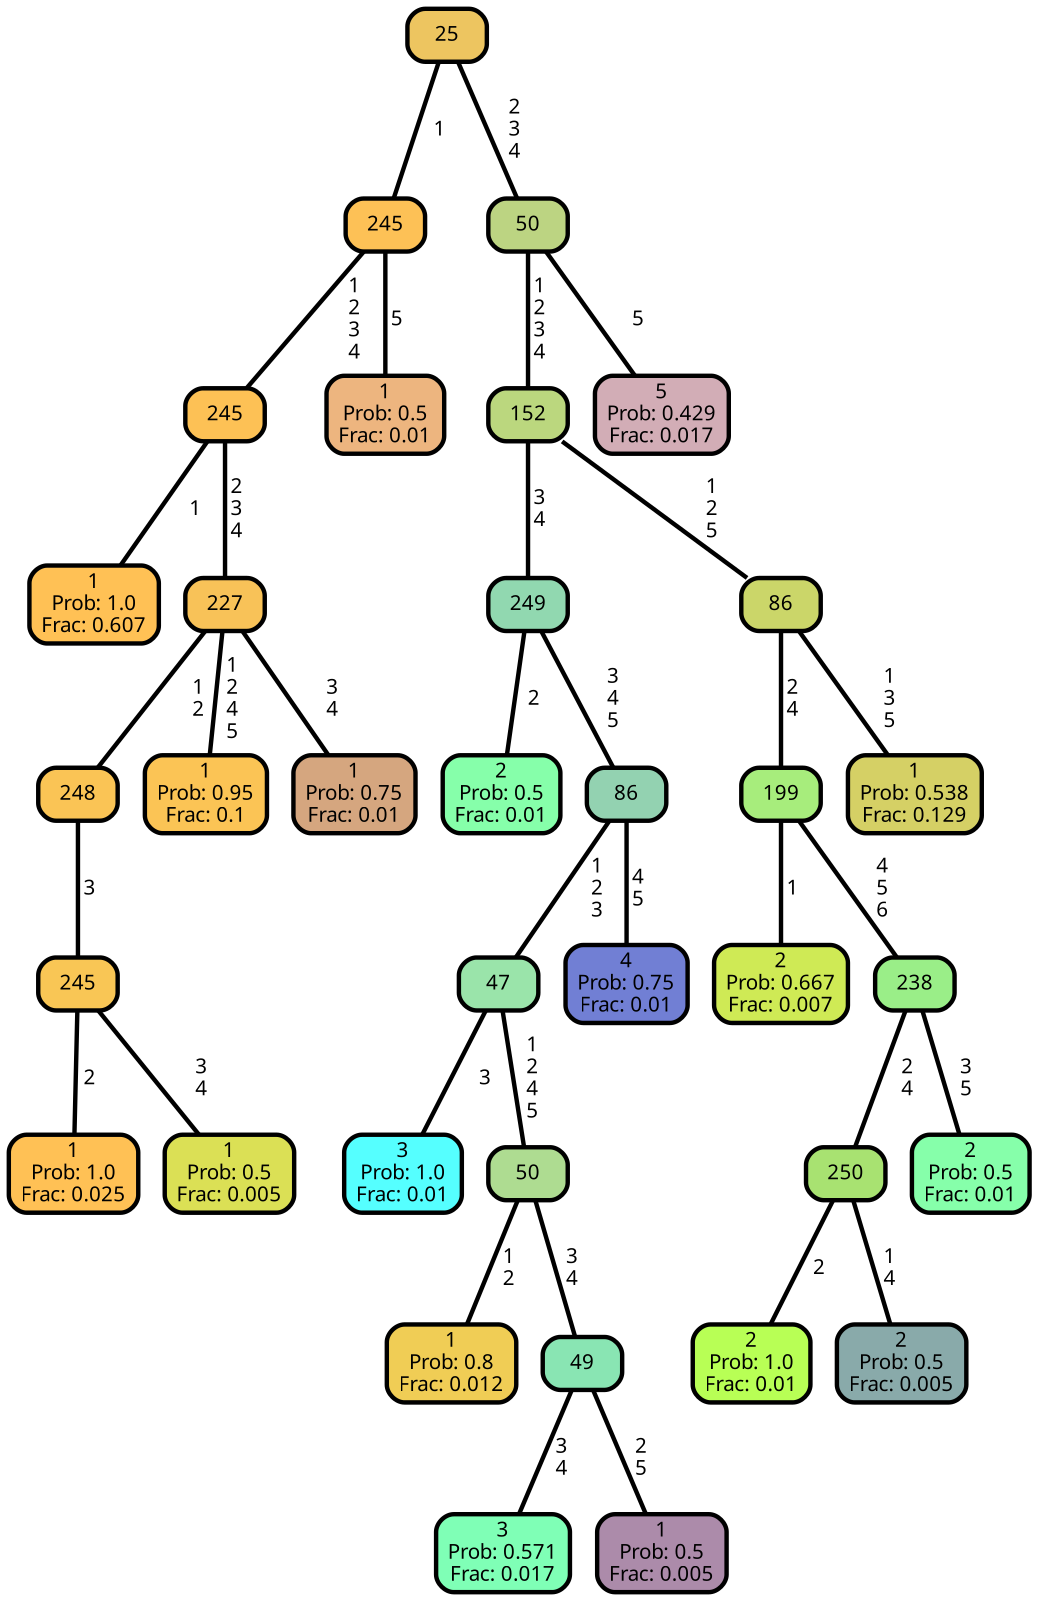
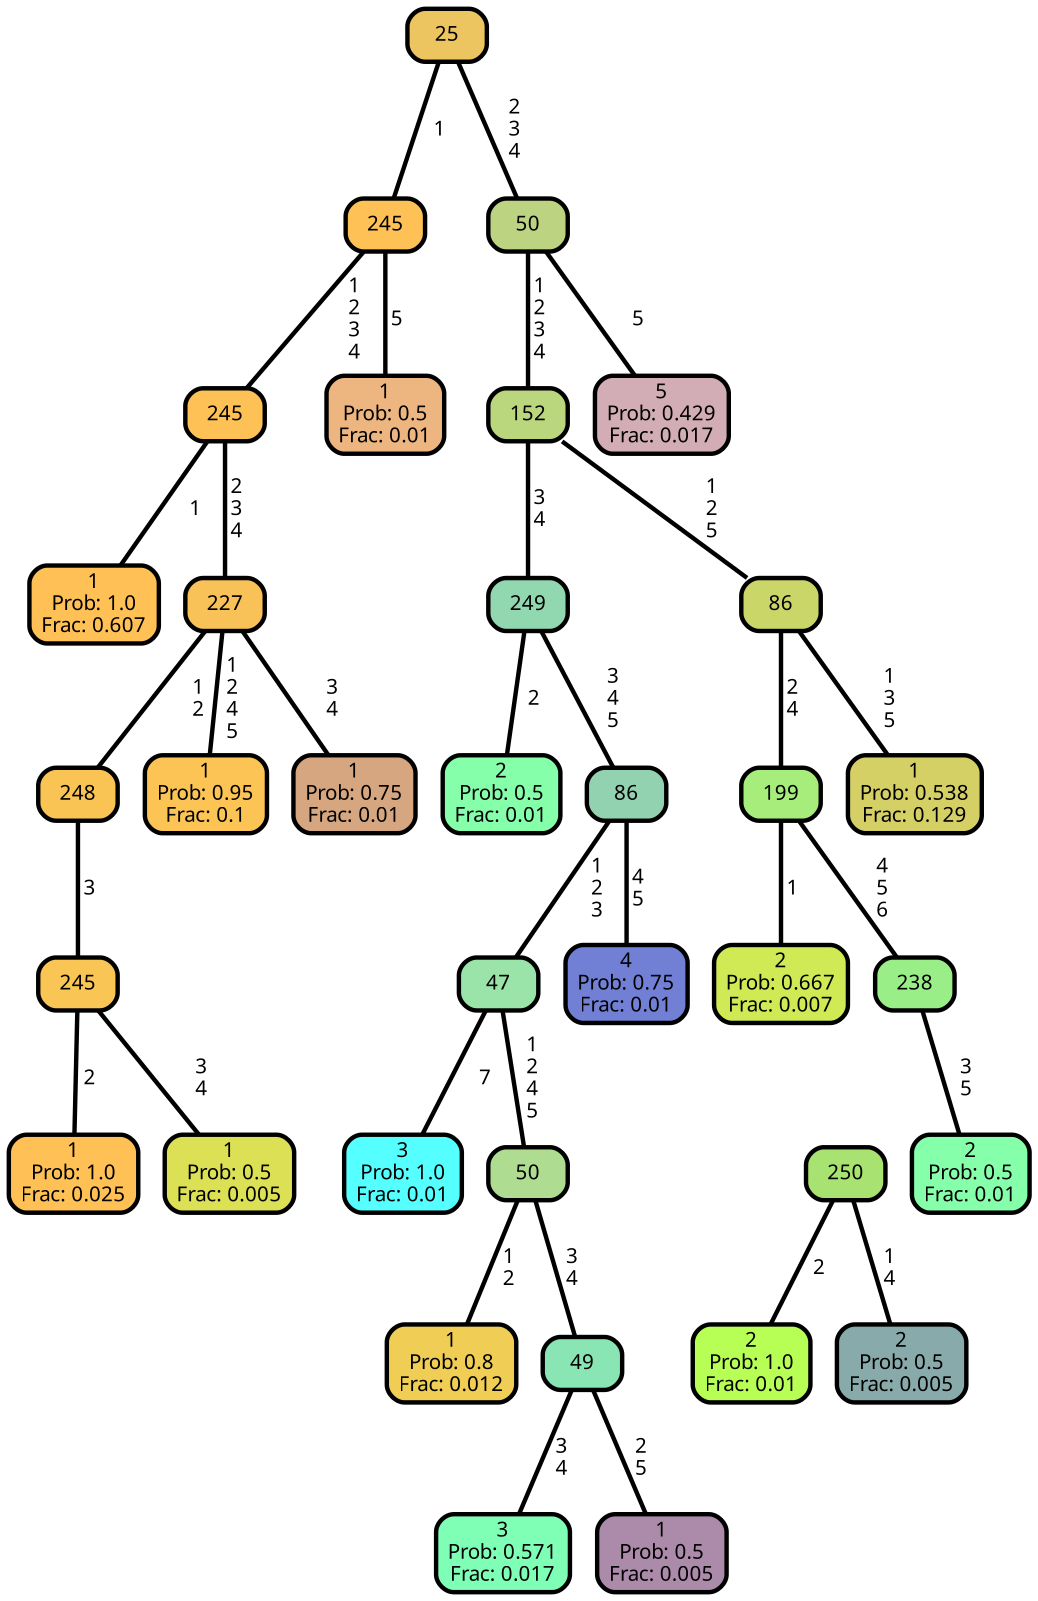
edge "47" -- "3 Prob: 1.0 Frac: 0.01": label " 3" -> " 7"
edge "238" -- "250": removed, label "2 4"
